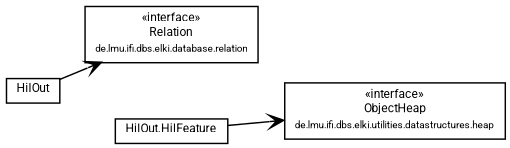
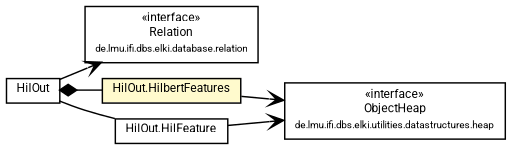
node "HilOut.HilbertFeatures": added
edge "HilOut" -- "HilOut.HilFeature": added
